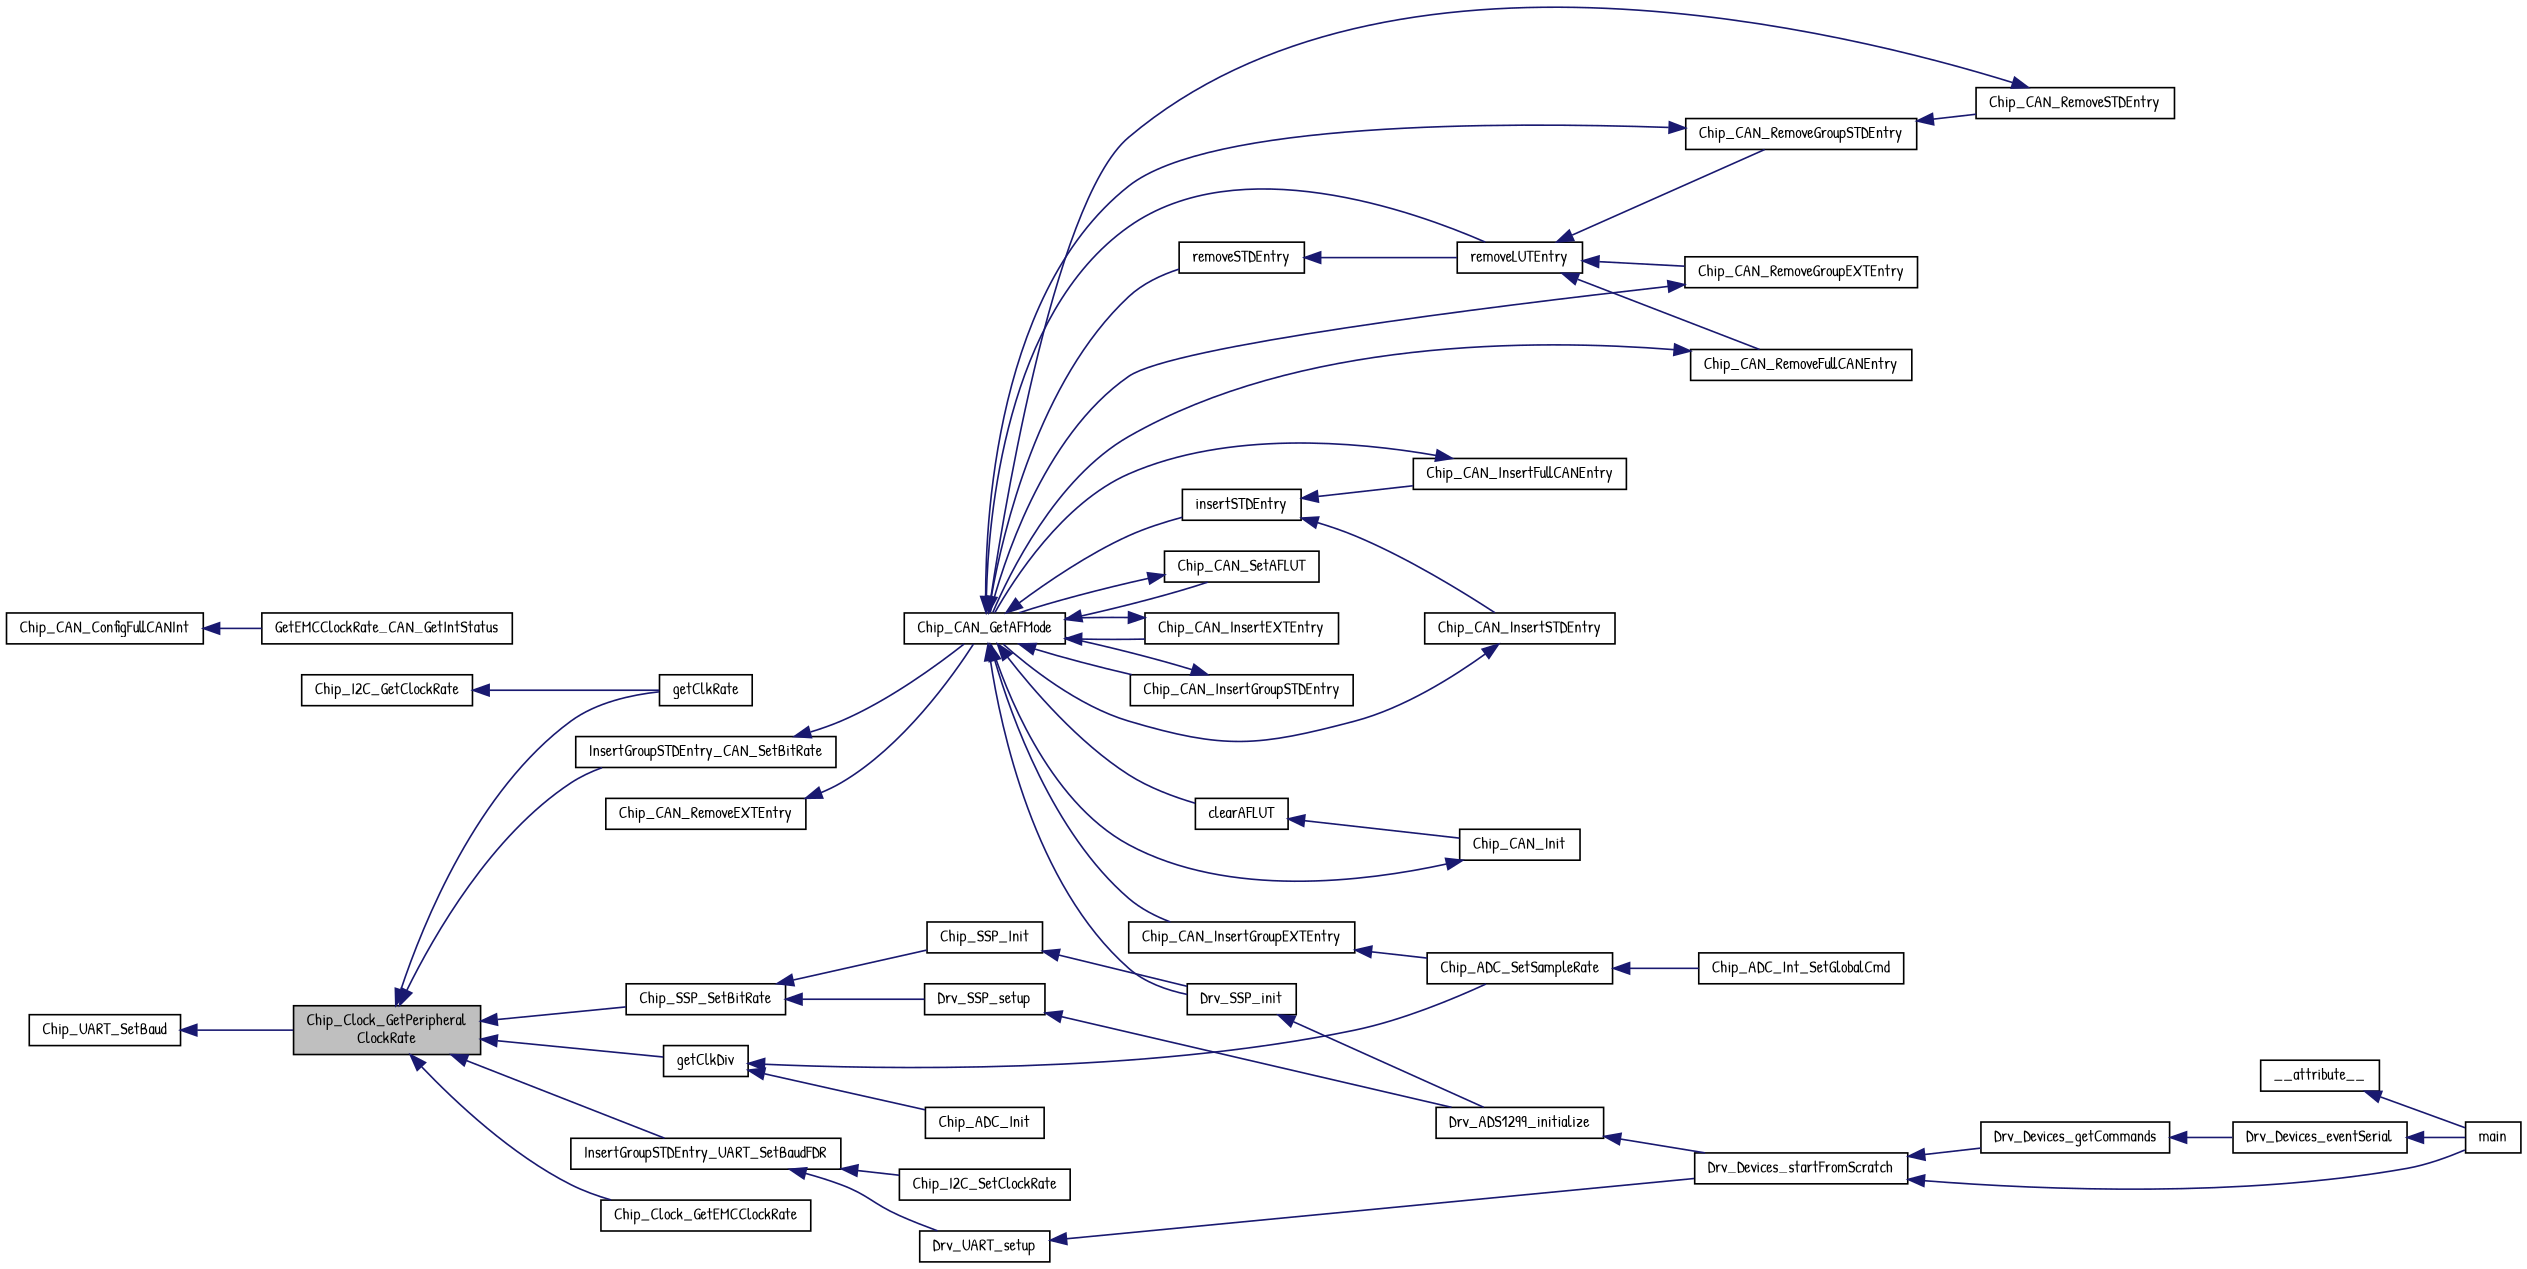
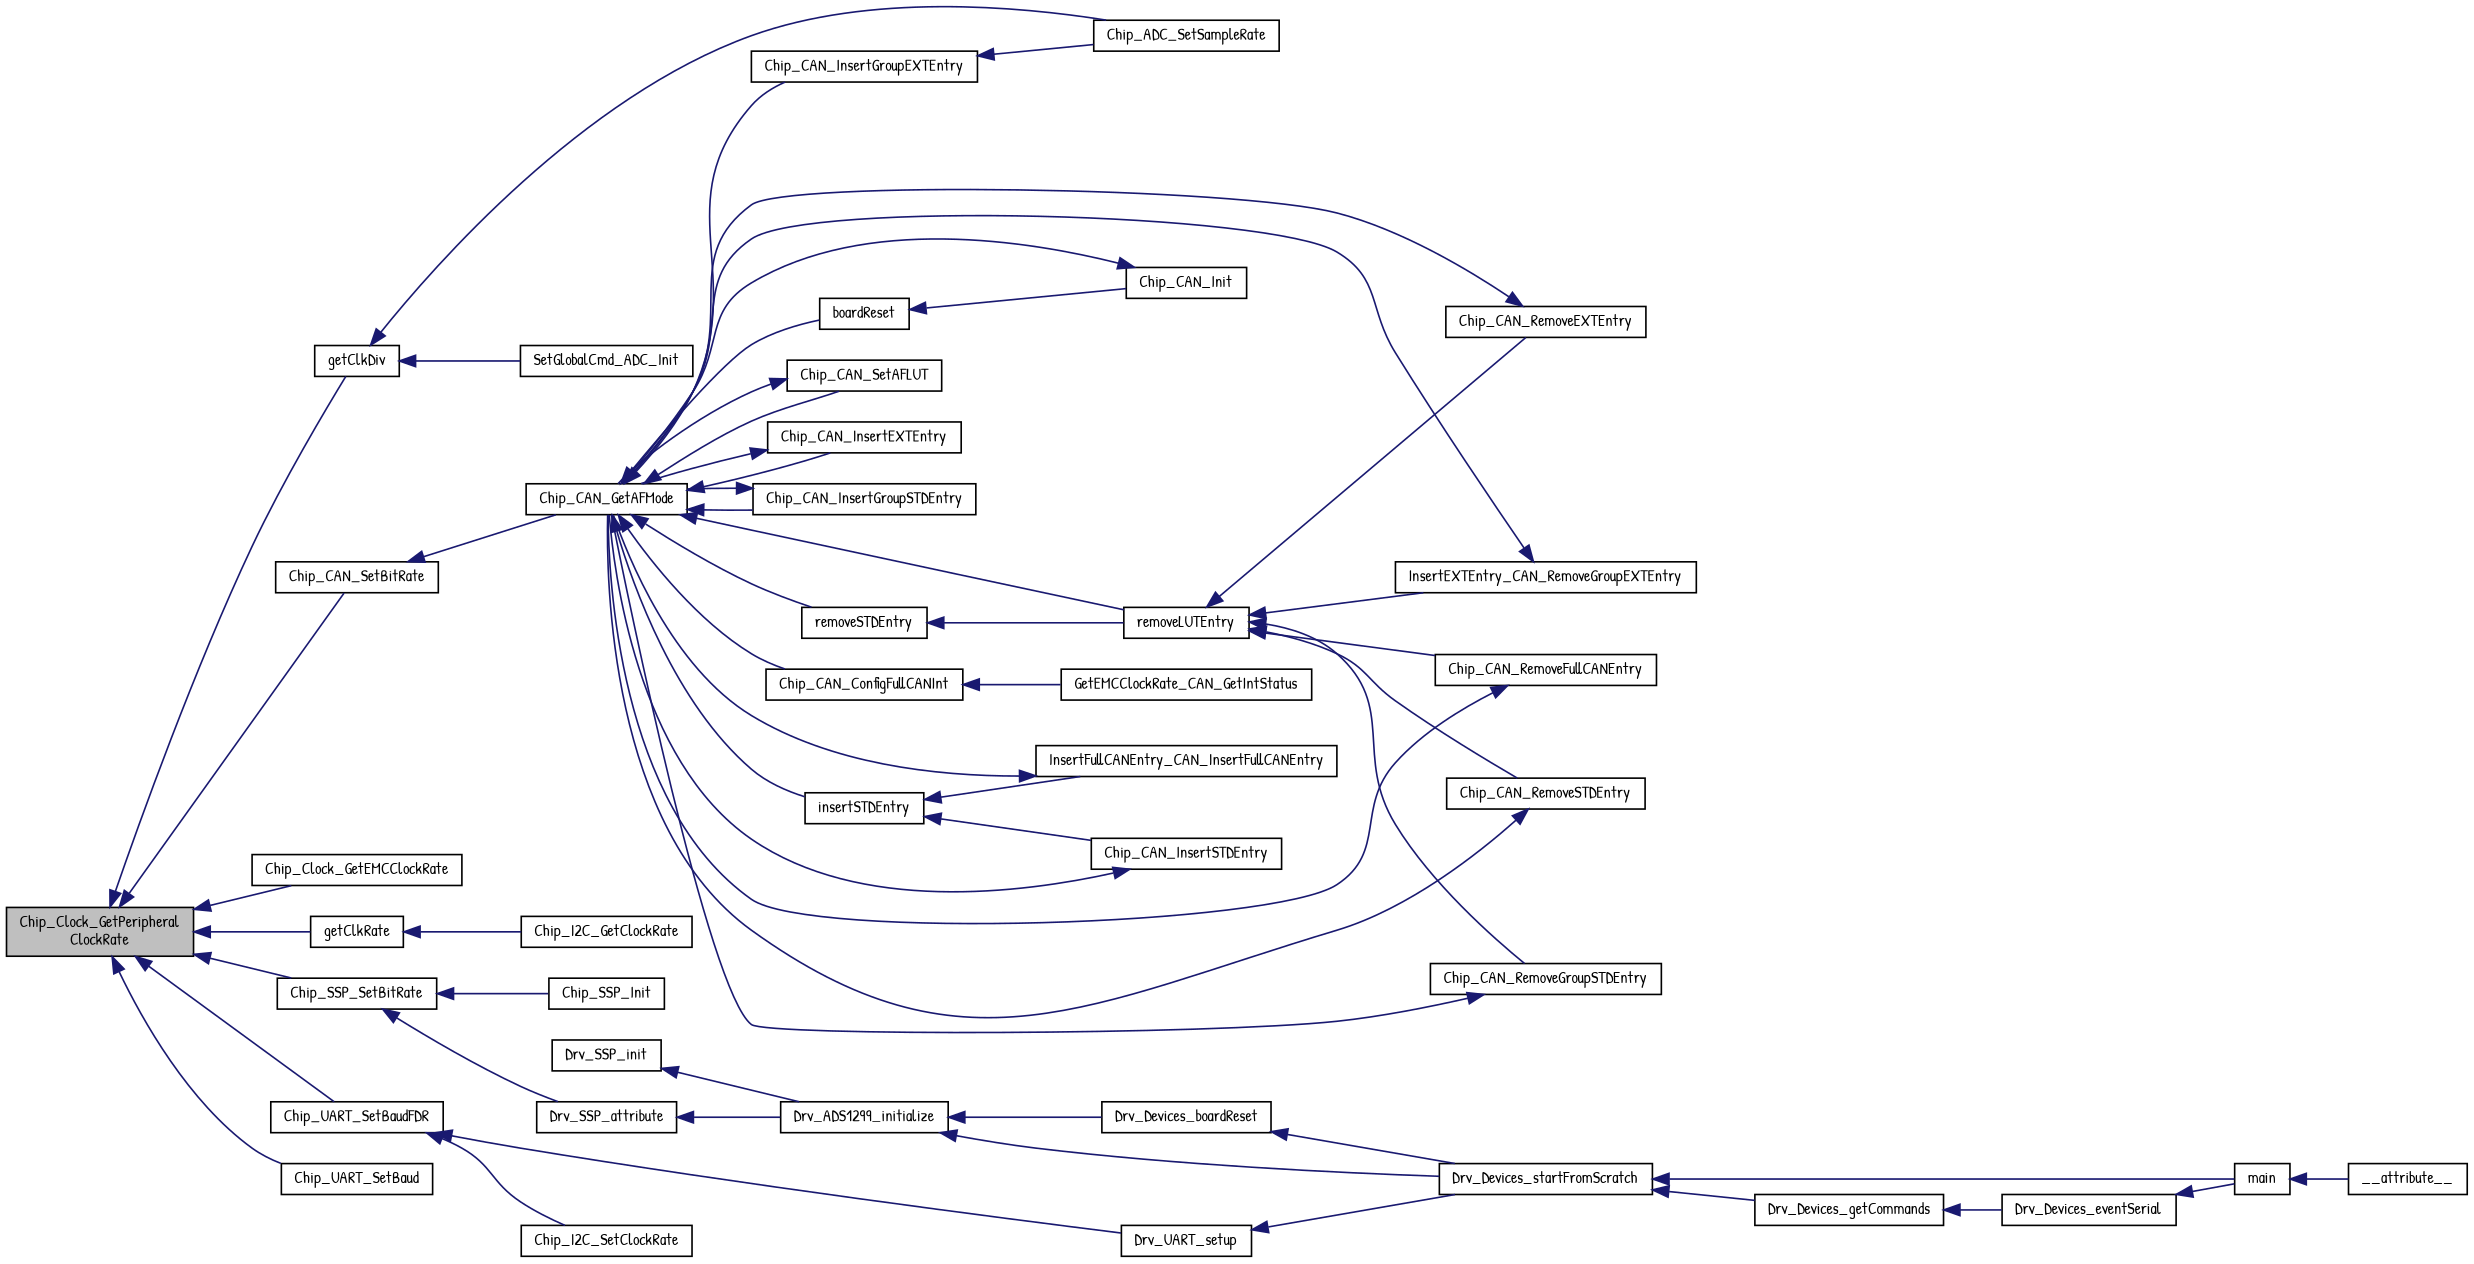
edge "Chip_CAN_RemoveSTDEntry" -> "Chip_CAN_RemoveGroupSTDEntry": now "Chip_CAN_RemoveSTDEntry" -> "removeLUTEntry"
node "Chip_CAN_RemoveGroupEXTEntry": label "Chip_CAN_RemoveGroupEXTEntry" -> "InsertEXTEntry_CAN_RemoveGroupEXTEntry"
edge "Chip_CAN_RemoveEXTEntry" -> "removeLUTEntry": added
node "Chip_CAN_InsertFullCANEntry": label "Chip_CAN_InsertFullCANEntry" -> "InsertFullCANEntry_CAN_InsertFullCANEntry"
edge "getClkRate" -> "Chip_I2C_GetClockRate": reversed
node "InsertGroupSTDEntry_CAN_SetBitRate": label "InsertGroupSTDEntry_CAN_SetBitRate" -> "Chip_CAN_SetBitRate"
node "clearAFLUT": label "clearAFLUT" -> "boardReset"
edge "Drv_SSP_init" -> "Chip_CAN_GetAFMode": now "Chip_CAN_ConfigFullCANInt" -> "Chip_CAN_GetAFMode"
edge "Drv_SSP_init" -> "Chip_SSP_Init": removed
node "Chip_ADC_Int_SetGlobalCmd": removed
node "Drv_SSP_setup": label "Drv_SSP_setup" -> "Drv_SSP_attribute"
edge "Chip_Clock_GetPeripheral ClockRate" -> "Chip_UART_SetBaud": reversed
edge "main" -> "__attribute__": reversed
node "Drv_Devices_boardReset": added
node "Chip_ADC_Init": label "Chip_ADC_Init" -> "SetGlobalCmd_ADC_Init"
node "InsertGroupSTDEntry_UART_SetBaudFDR": label "InsertGroupSTDEntry_UART_SetBaudFDR" -> "Chip_UART_SetBaudFDR"
